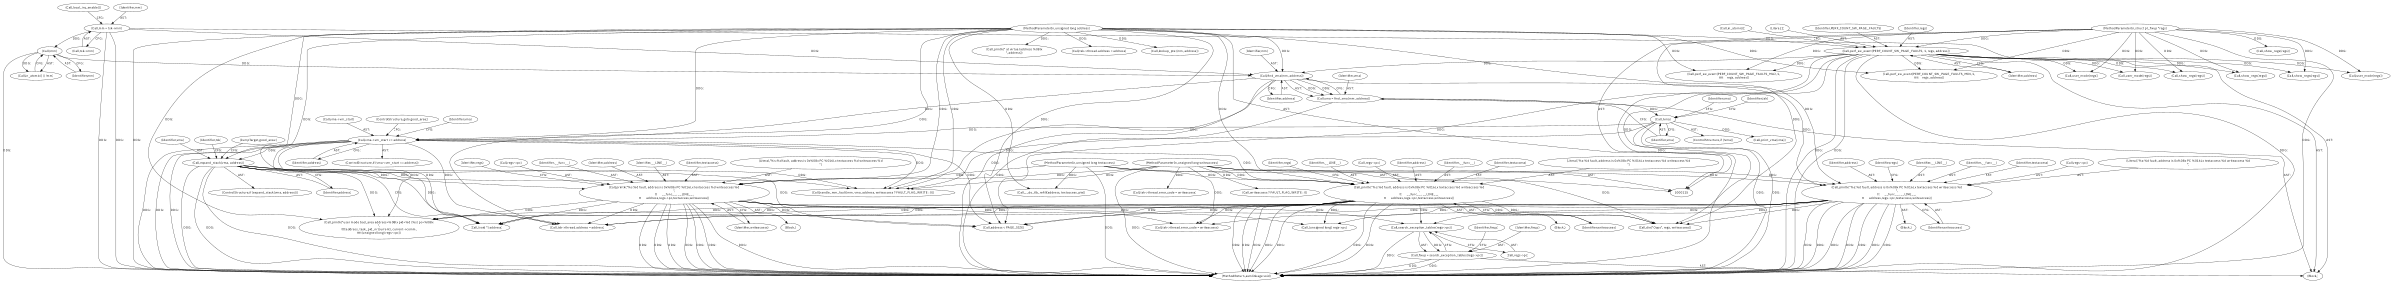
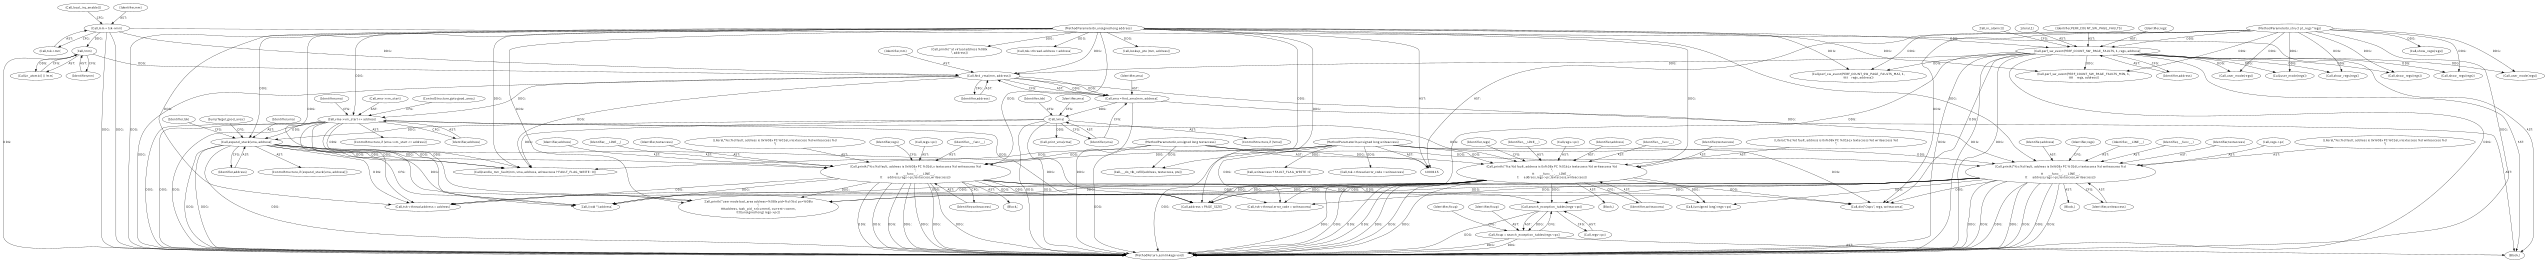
node "(MethodParameterIn,struct pt_fixup *regs)": label "(MethodParameterIn,struct pt_fixup *regs)" -> "(MethodParameterIn,struct pt_regs *regs)"
edge "(Call,!vma)" -> "(Call,vma->vm_start <= address)": now "(Call,!vma)" -> "(Call,expand_stack(vma, address))"
